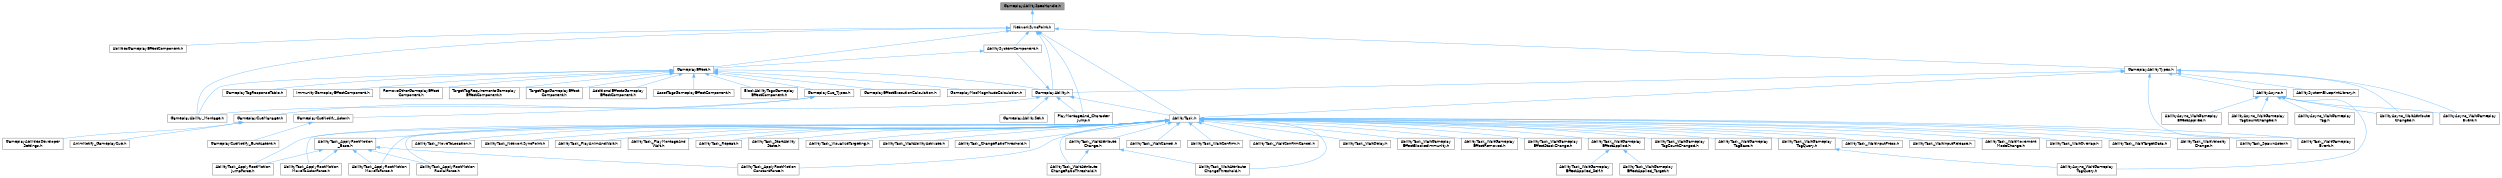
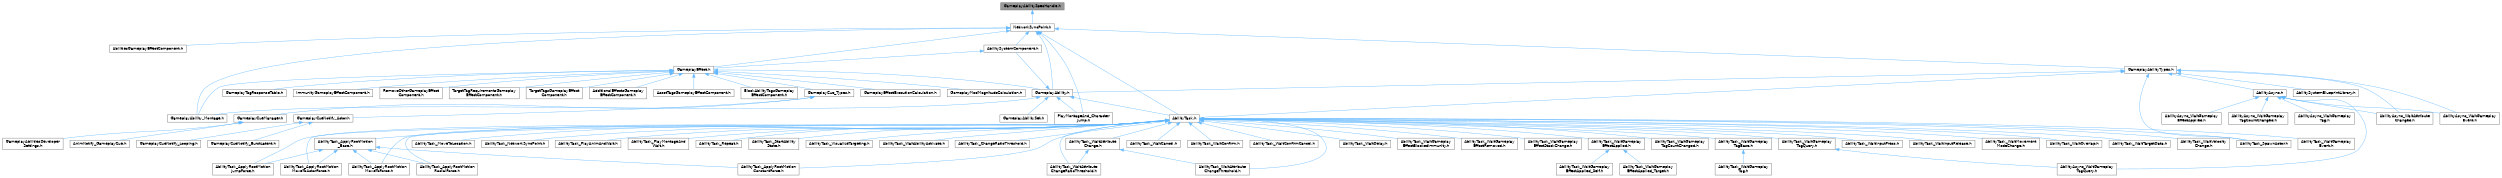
edge "AbilityTask_WaitGameplay Event.h" -> "GameplayAbilityTypes.h": now "AbilityTask_SpawnActor.h" -> "GameplayAbilityTypes.h"
node "GameplayCueNotify_Looping.h": added
node "AbilityTask_WaitGameplay Tag.h": added
